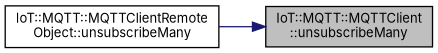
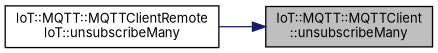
node "IoT::MQTT::MQTTClientRemote Object::unsubscribeMany": label "IoT::MQTT::MQTTClientRemote Object::unsubscribeMany" -> "IoT::MQTT::MQTTClientRemote IoT::unsubscribeMany"
